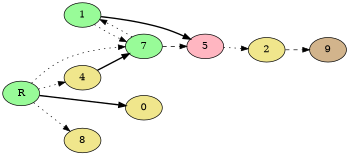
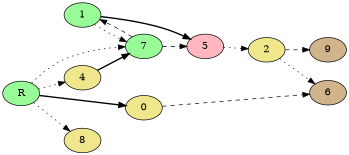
edge "7" -> "1": style dotted -> dashed
node "6": added
